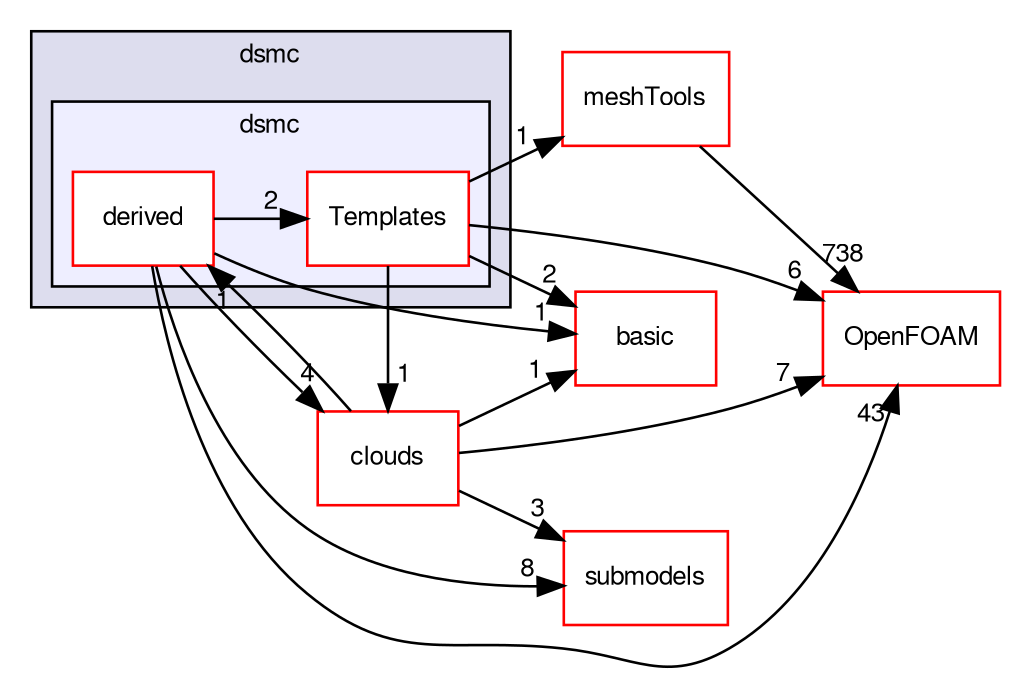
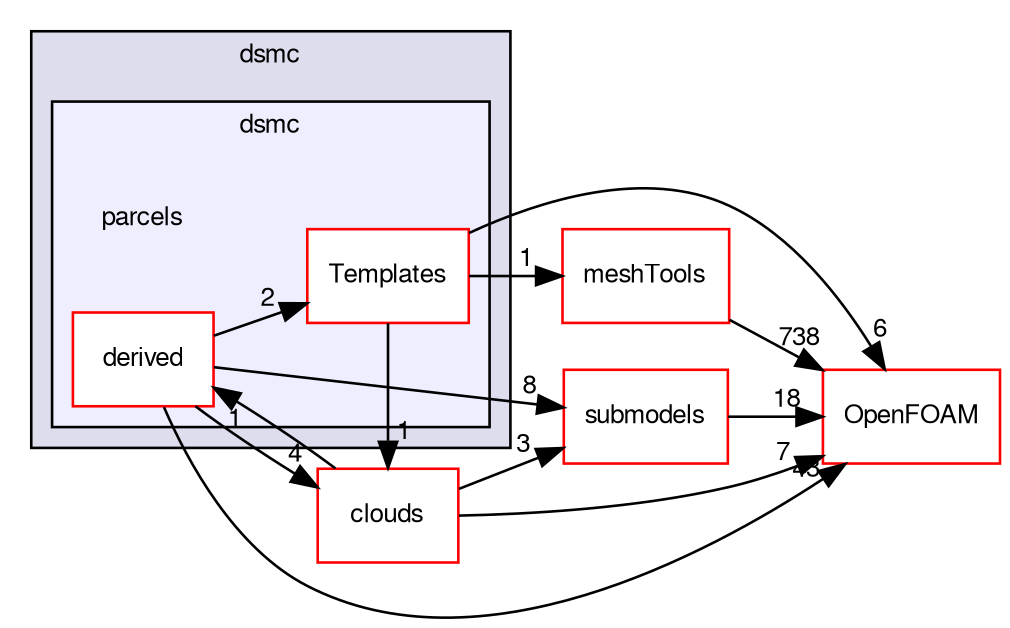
node "parcels": added
node "basic": removed
edge "submodels" -> "OpenFOAM": added
